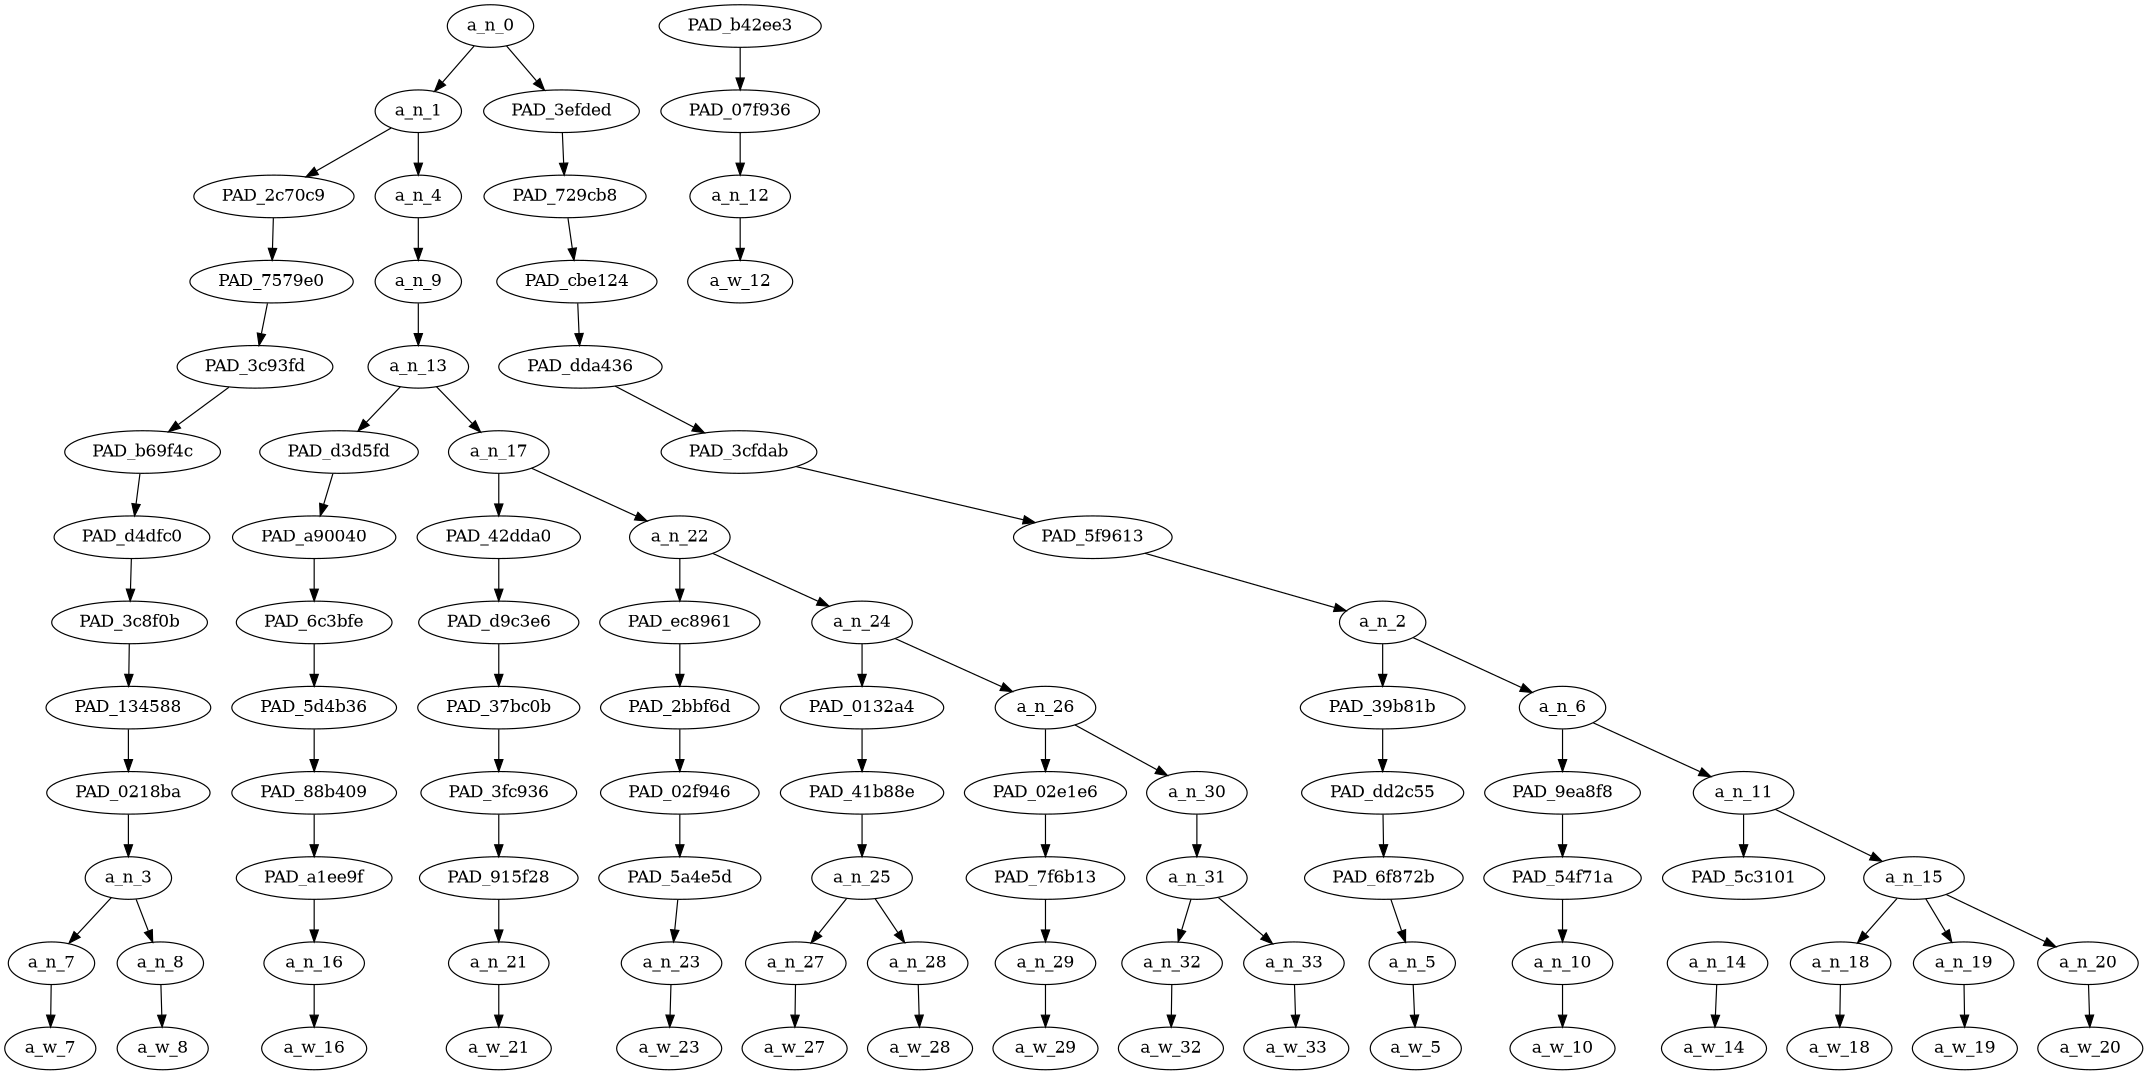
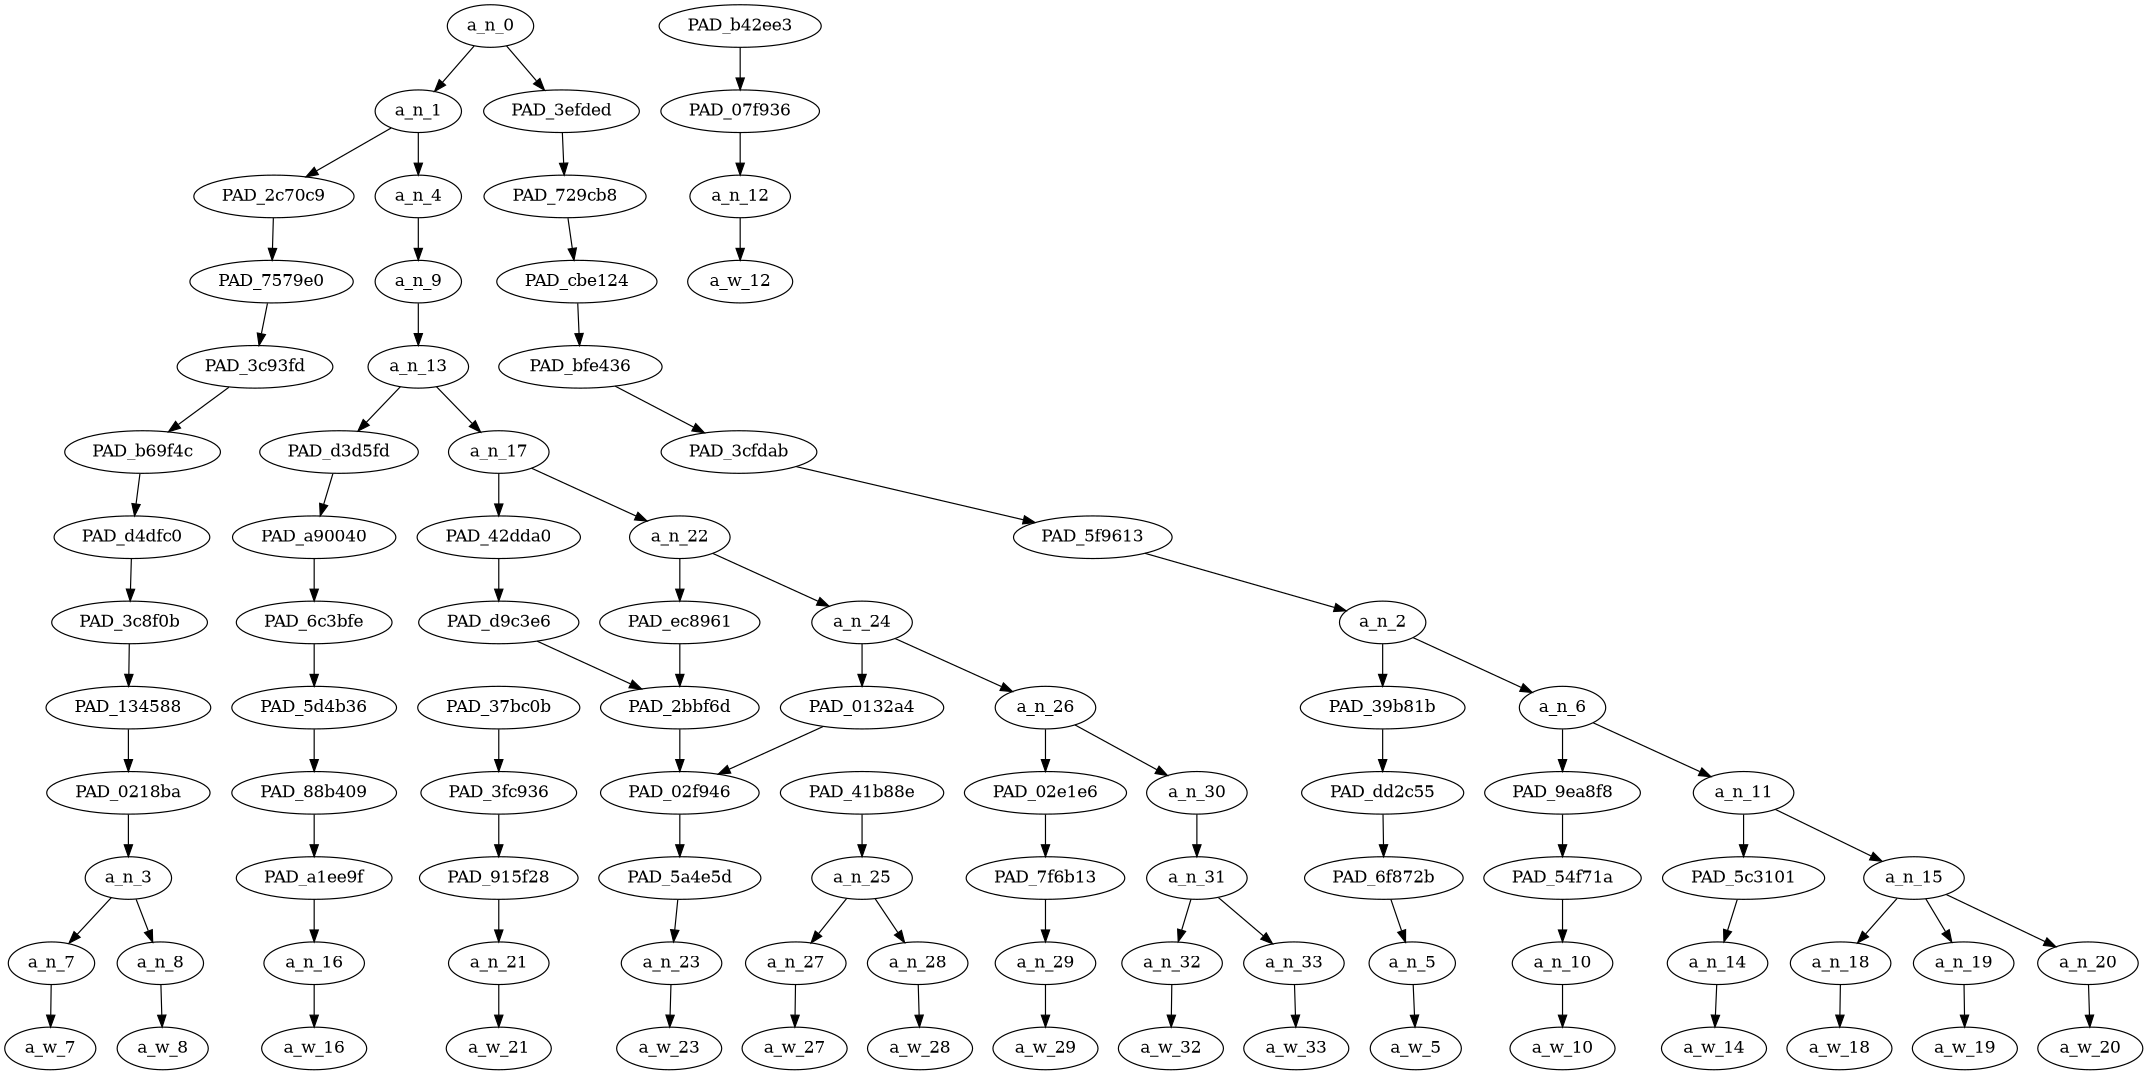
node "PAD_dda436": label "PAD_dda436" -> "PAD_bfe436"
edge "PAD_d9c3e6" -> "PAD_37bc0b": now "PAD_d9c3e6" -> "PAD_2bbf6d"
edge "PAD_0132a4" -> "PAD_41b88e": now "PAD_0132a4" -> "PAD_02f946"
edge "PAD_5c3101" -> "a_n_14": added
